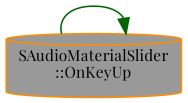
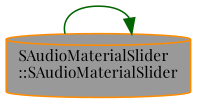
node "SAudioMaterialSlider ::OnKeyUp": label "SAudioMaterialSlider ::OnKeyUp" -> "SAudioMaterialSlider ::SAudioMaterialSlider"
